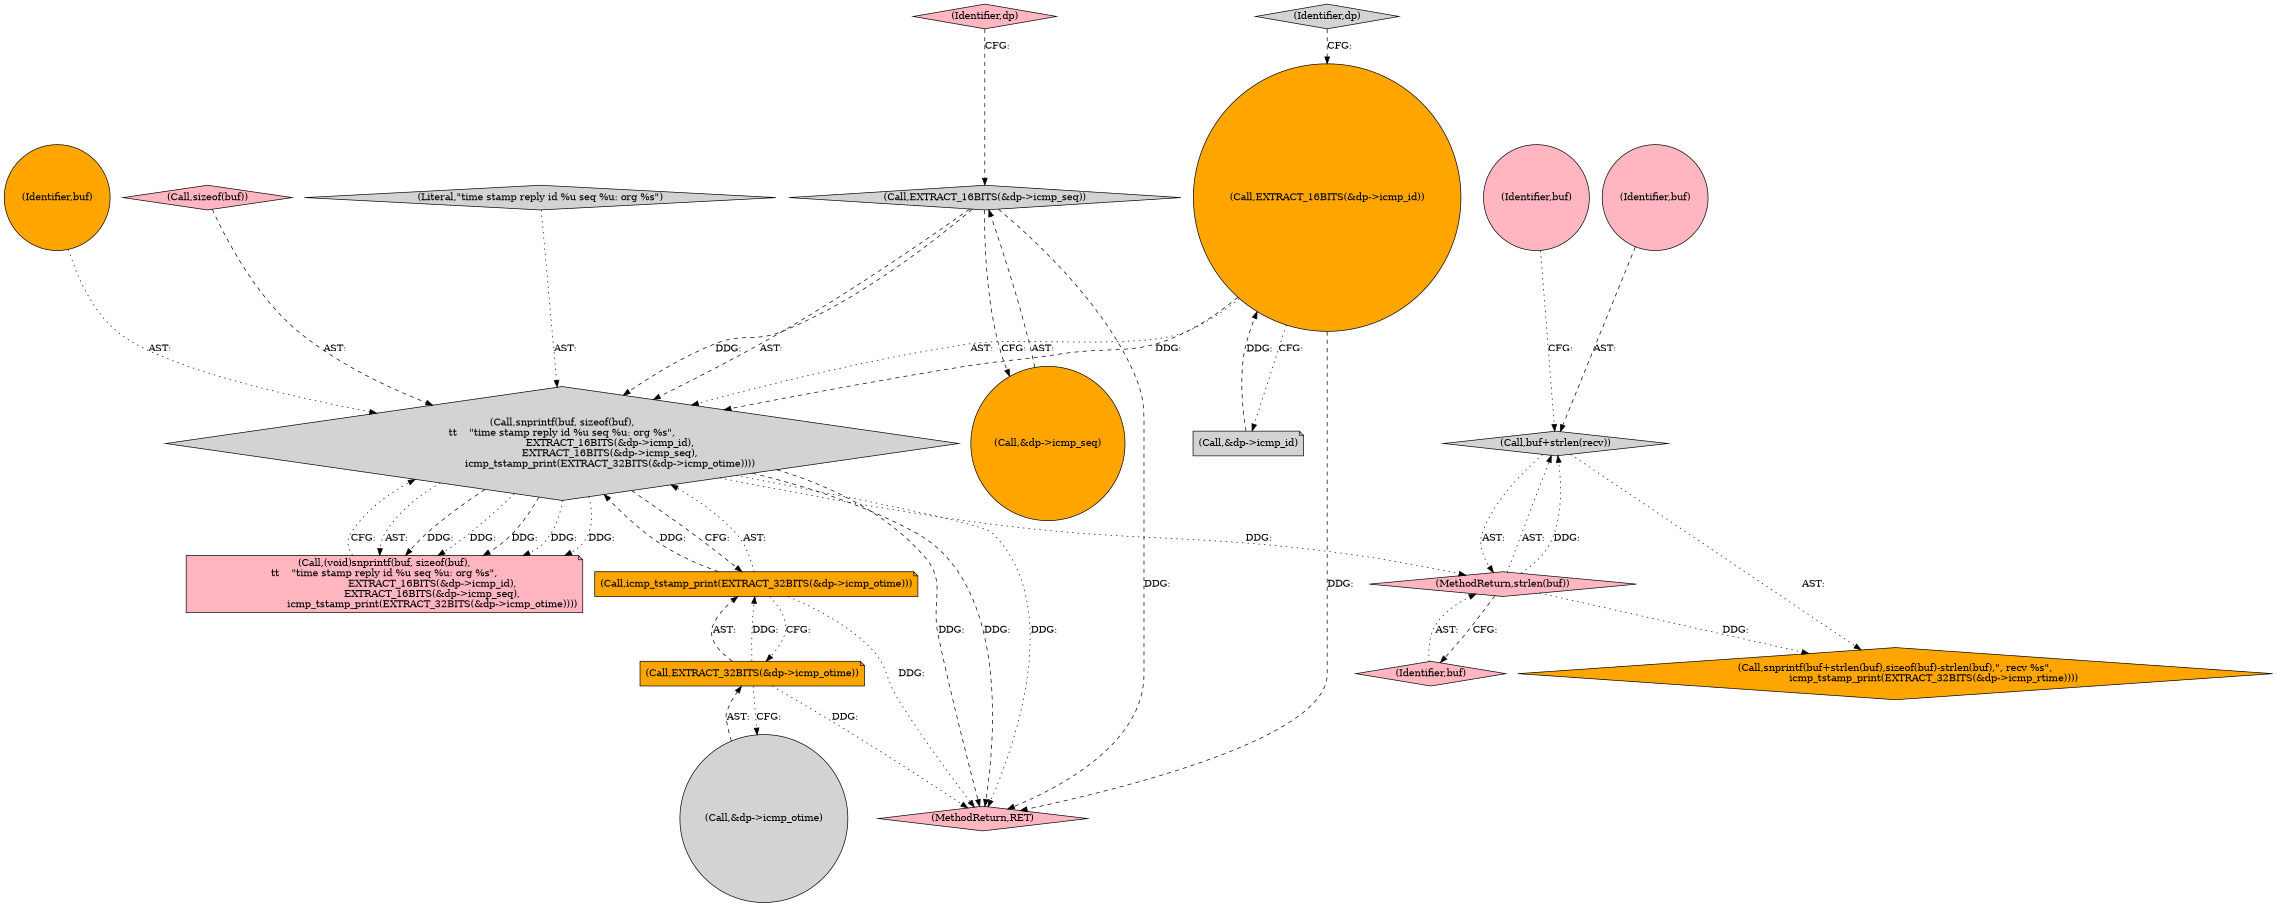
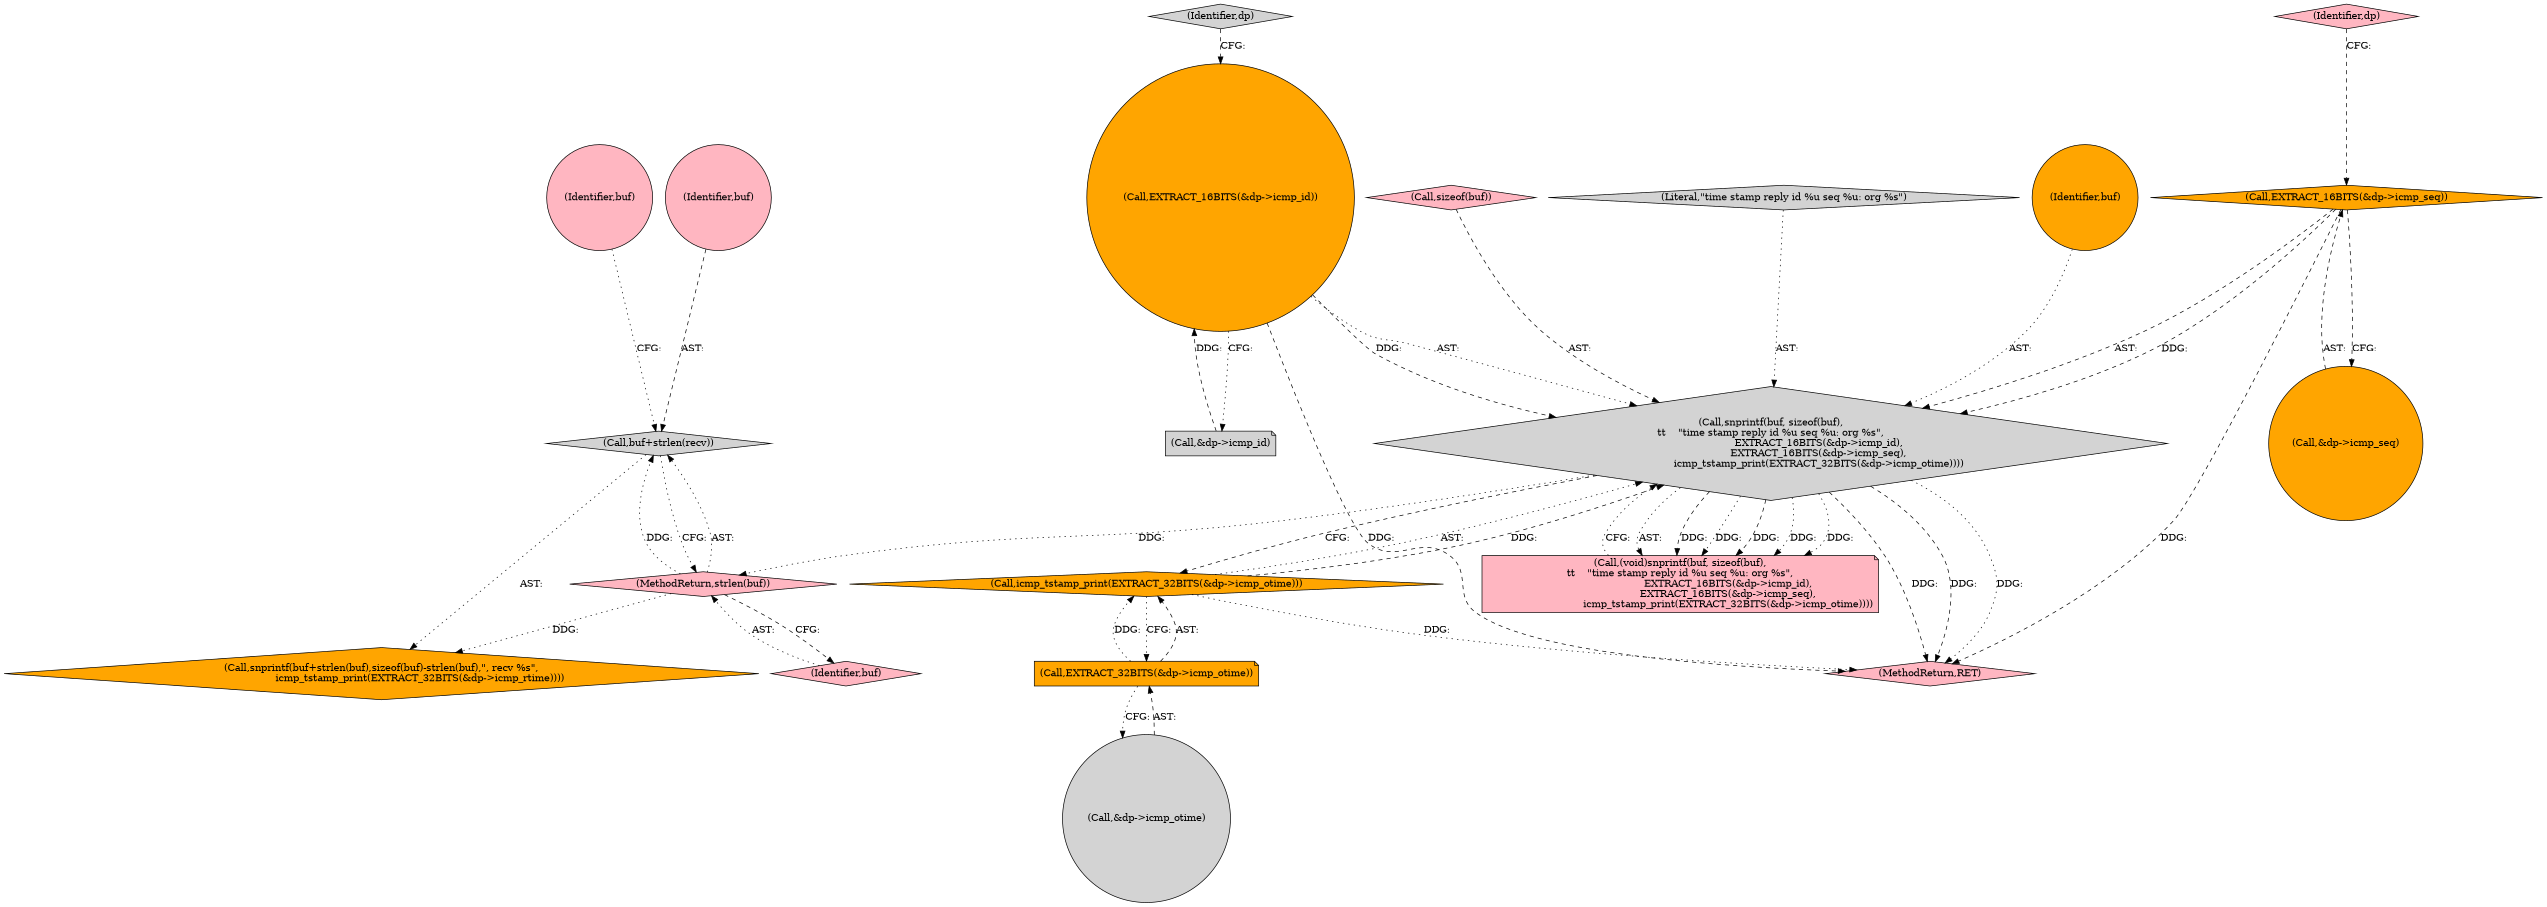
node "(Call,EXTRACT_16BITS(&dp->icmp_seq))": fillcolor lightgrey -> orange
edge "(Call,buf+strlen(recv))" -> "(MethodReturn,strlen(buf))": label "AST: " -> "CFG: "
node "(Call,icmp_tstamp_print(EXTRACT_32BITS(&dp->icmp_otime)))": shape note -> diamond
edge "(Call,EXTRACT_32BITS(&dp->icmp_otime))" -> "(MethodReturn,RET)": removed, label "DDG:"
